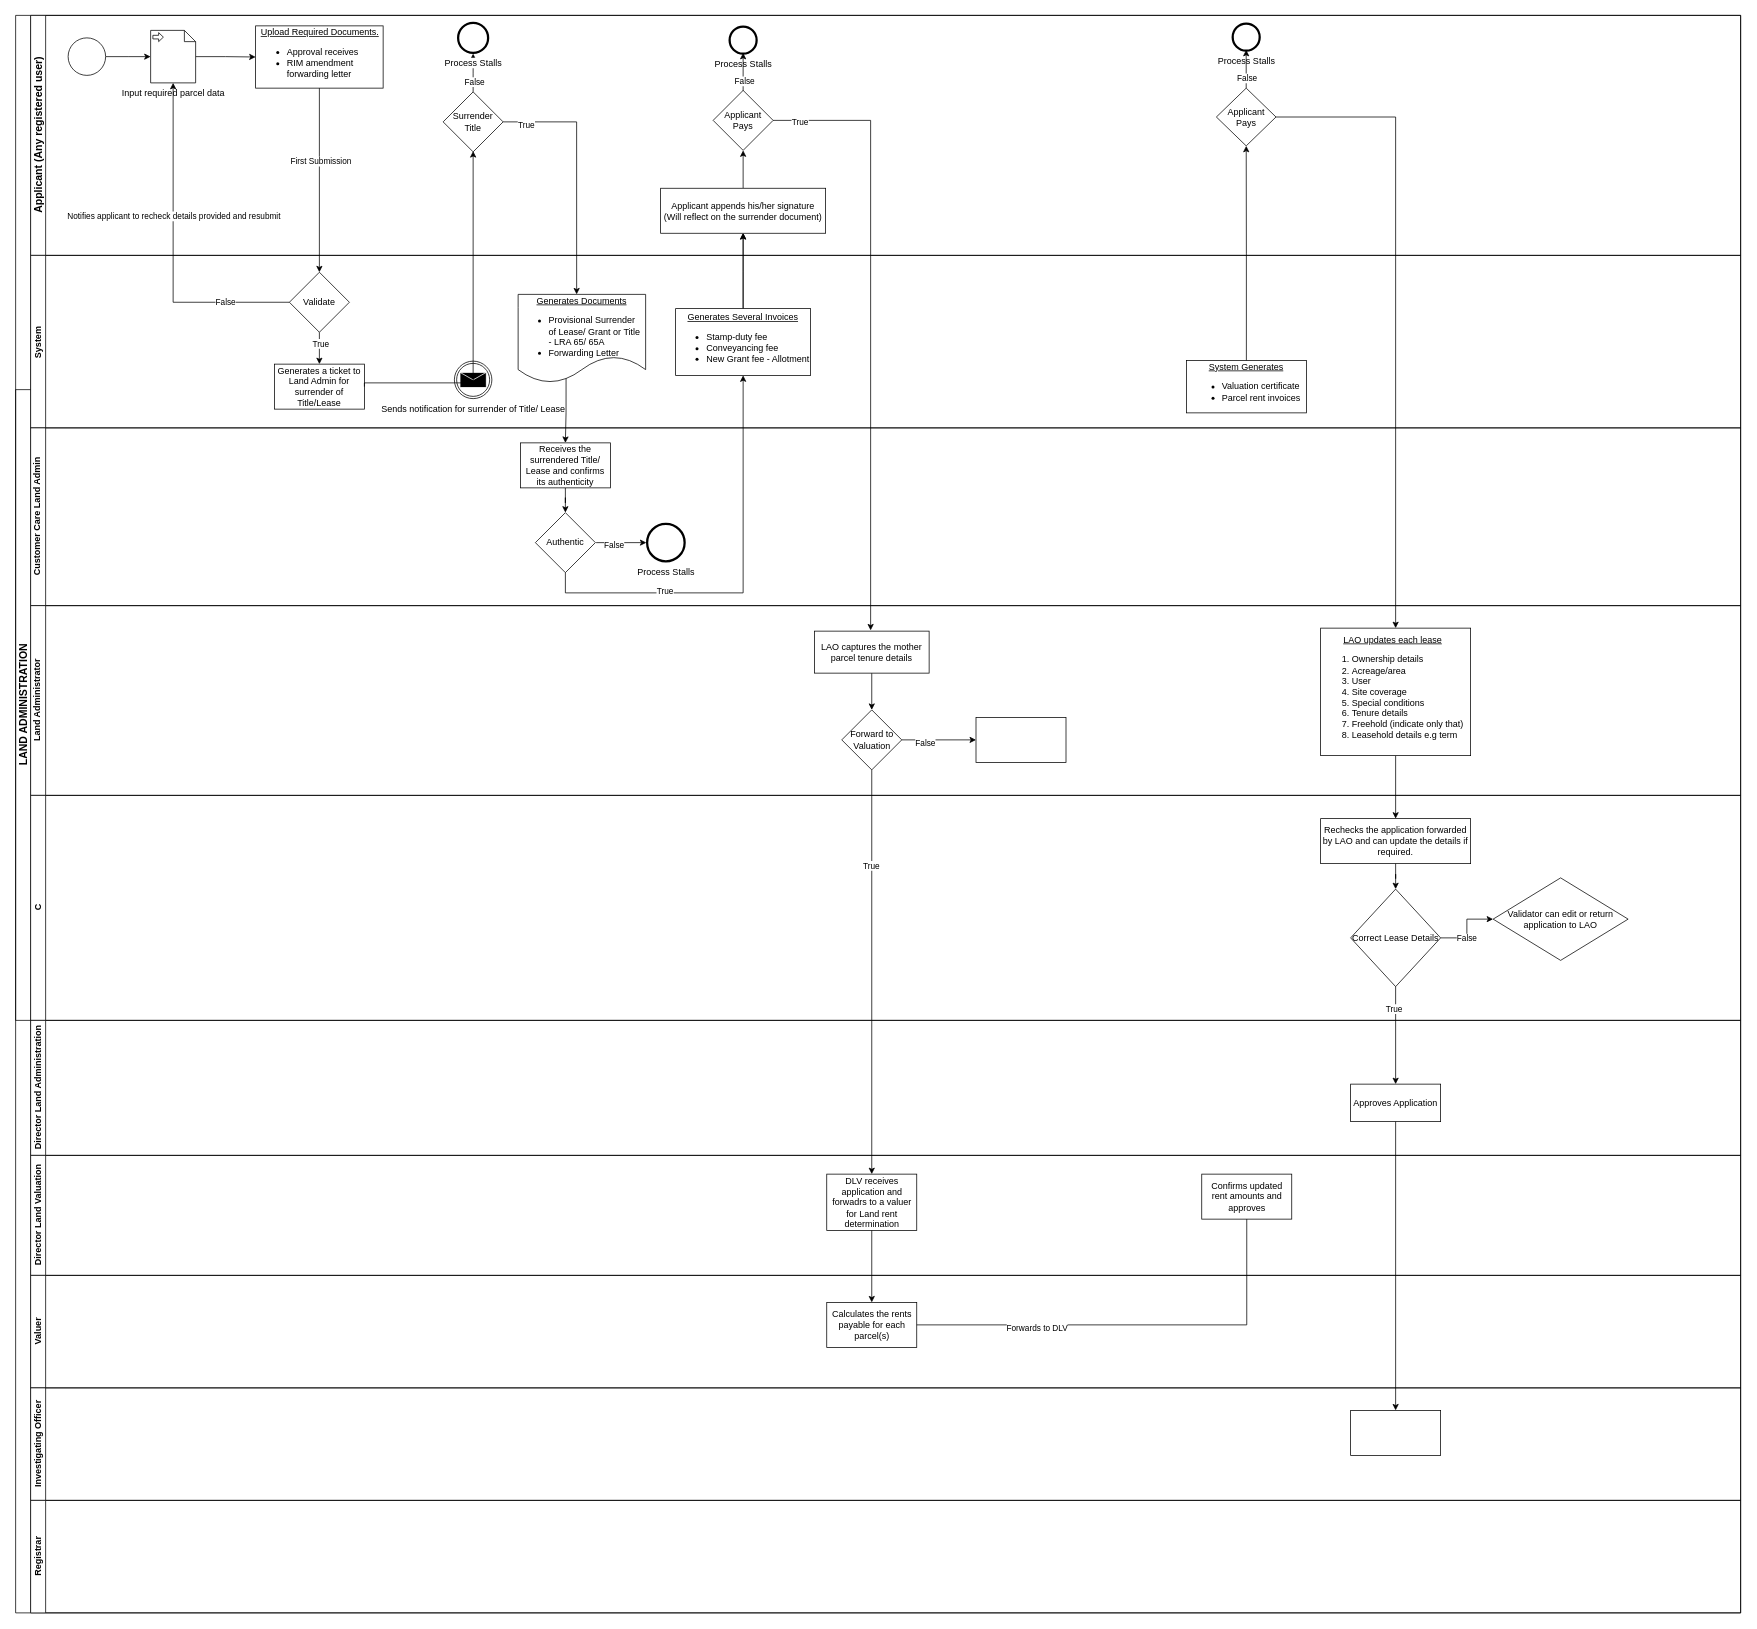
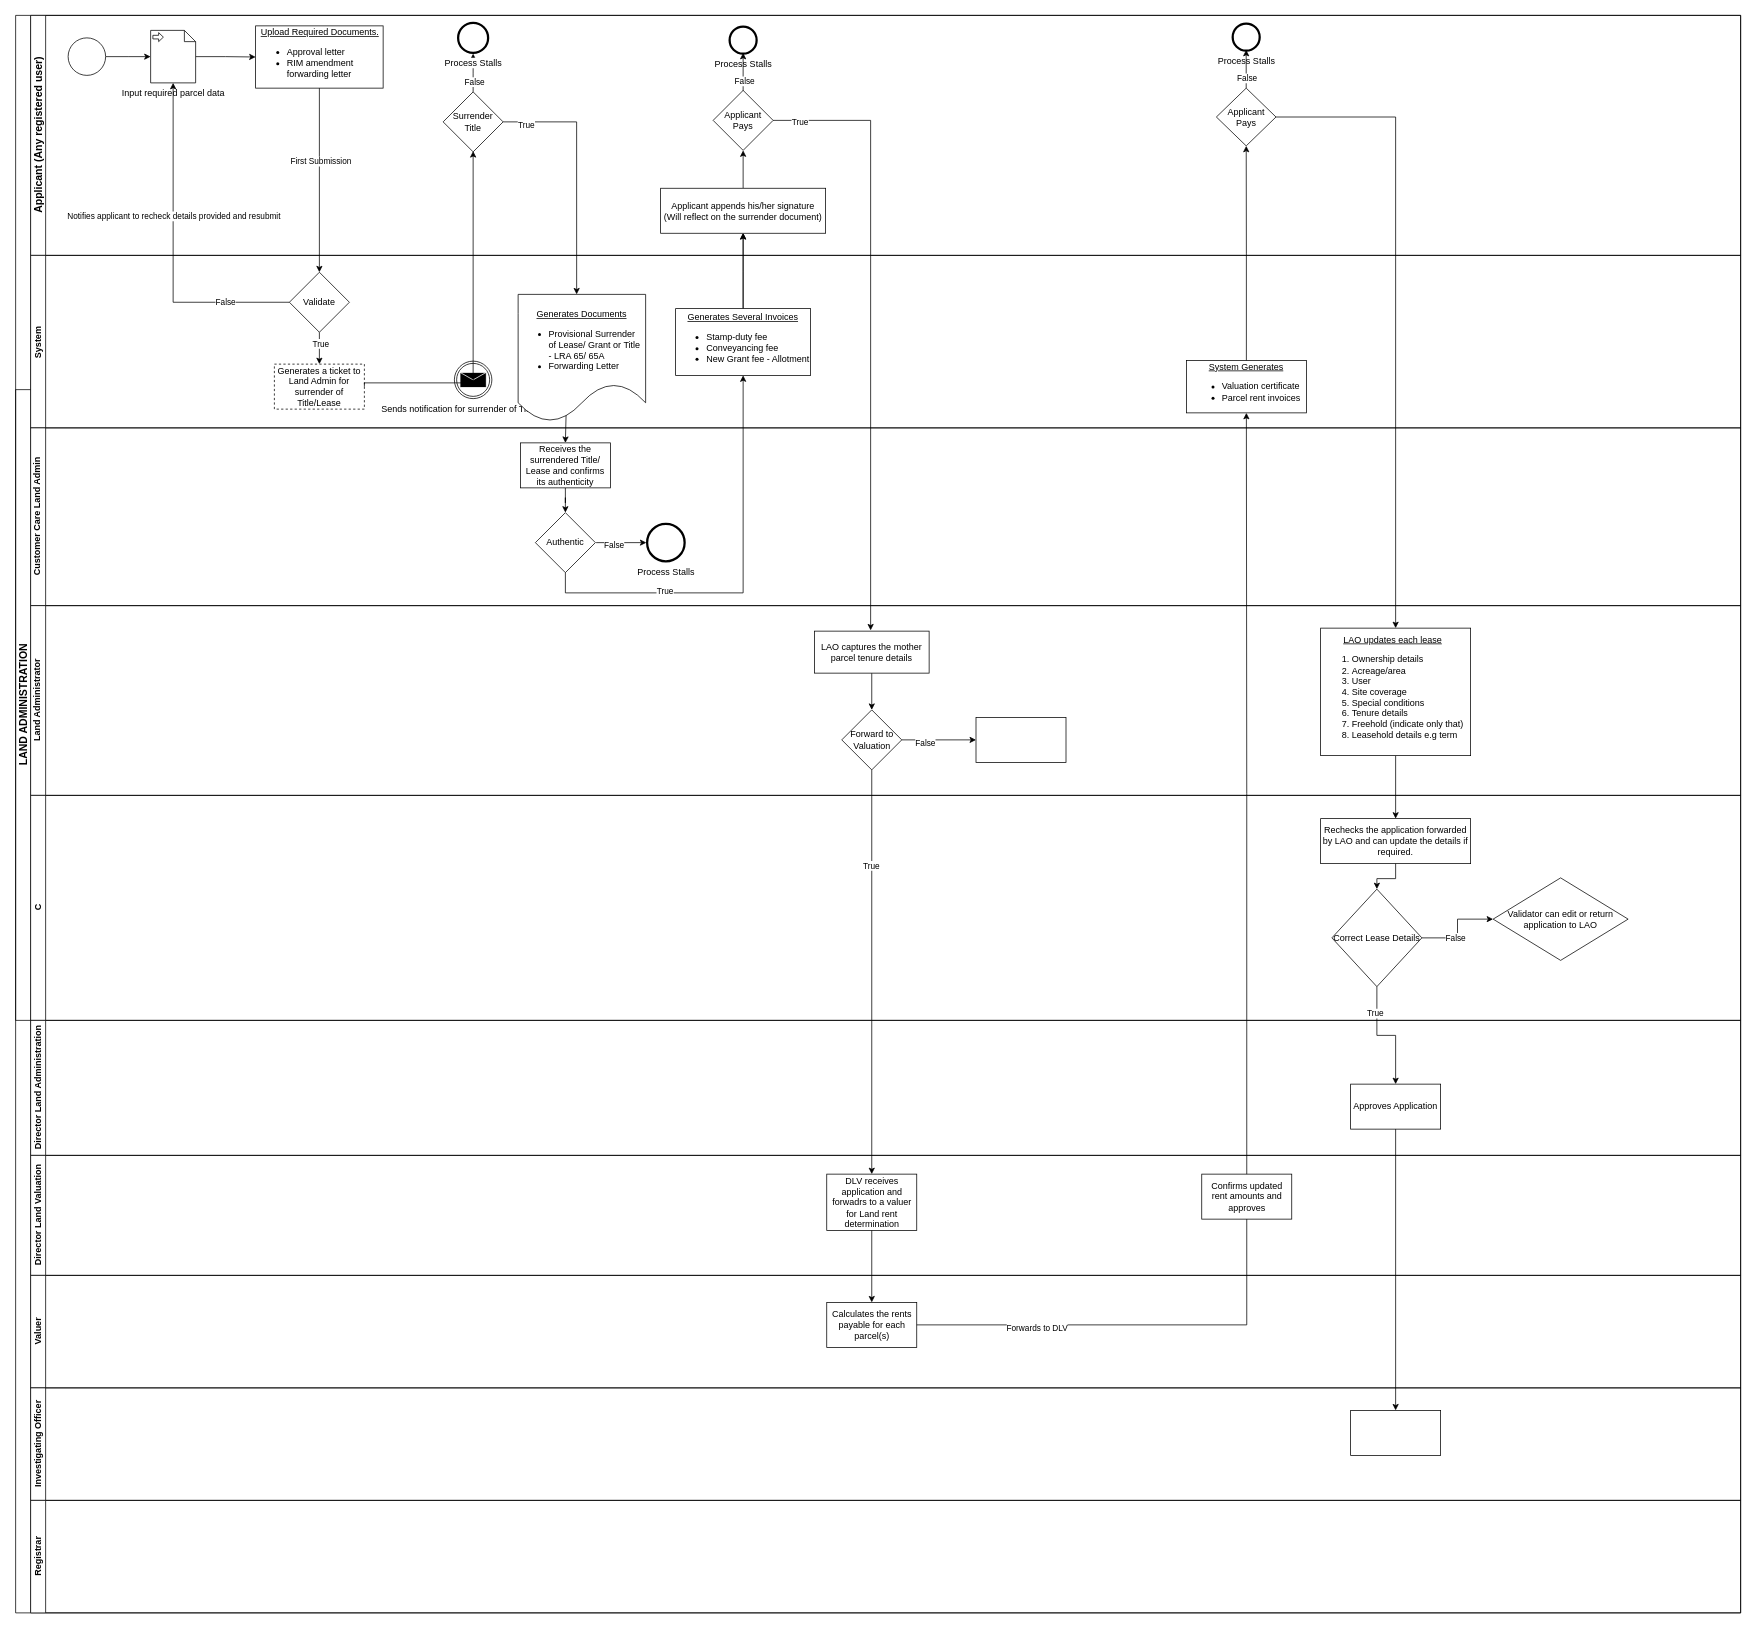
node "Upload Required Documents. Approval receives RIM amendment forwarding letter": label "Upload Required Documents. Approval receives RIM amendment forwarding letter" -> "Upload Required Documents. Approval letter RIM amendment forwarding letter"
node "Generates Documents Provisional Surrender of Lease/ Grant or Title - LRA 65/ 65A Forwarding Letter": size 128x89 -> 128x128
node "Generates a ticket to Land Admin for surrender of Title/Lease": style solid -> dashed
edge "Confirms updated rent amounts and approves" -> "System Generates Valuation certificate Parcel rent invoices": added
node "Correct Lease Details": moved (1395, 938) -> (1377, 938)
node "Approves Application": size 90x38 -> 90x45
